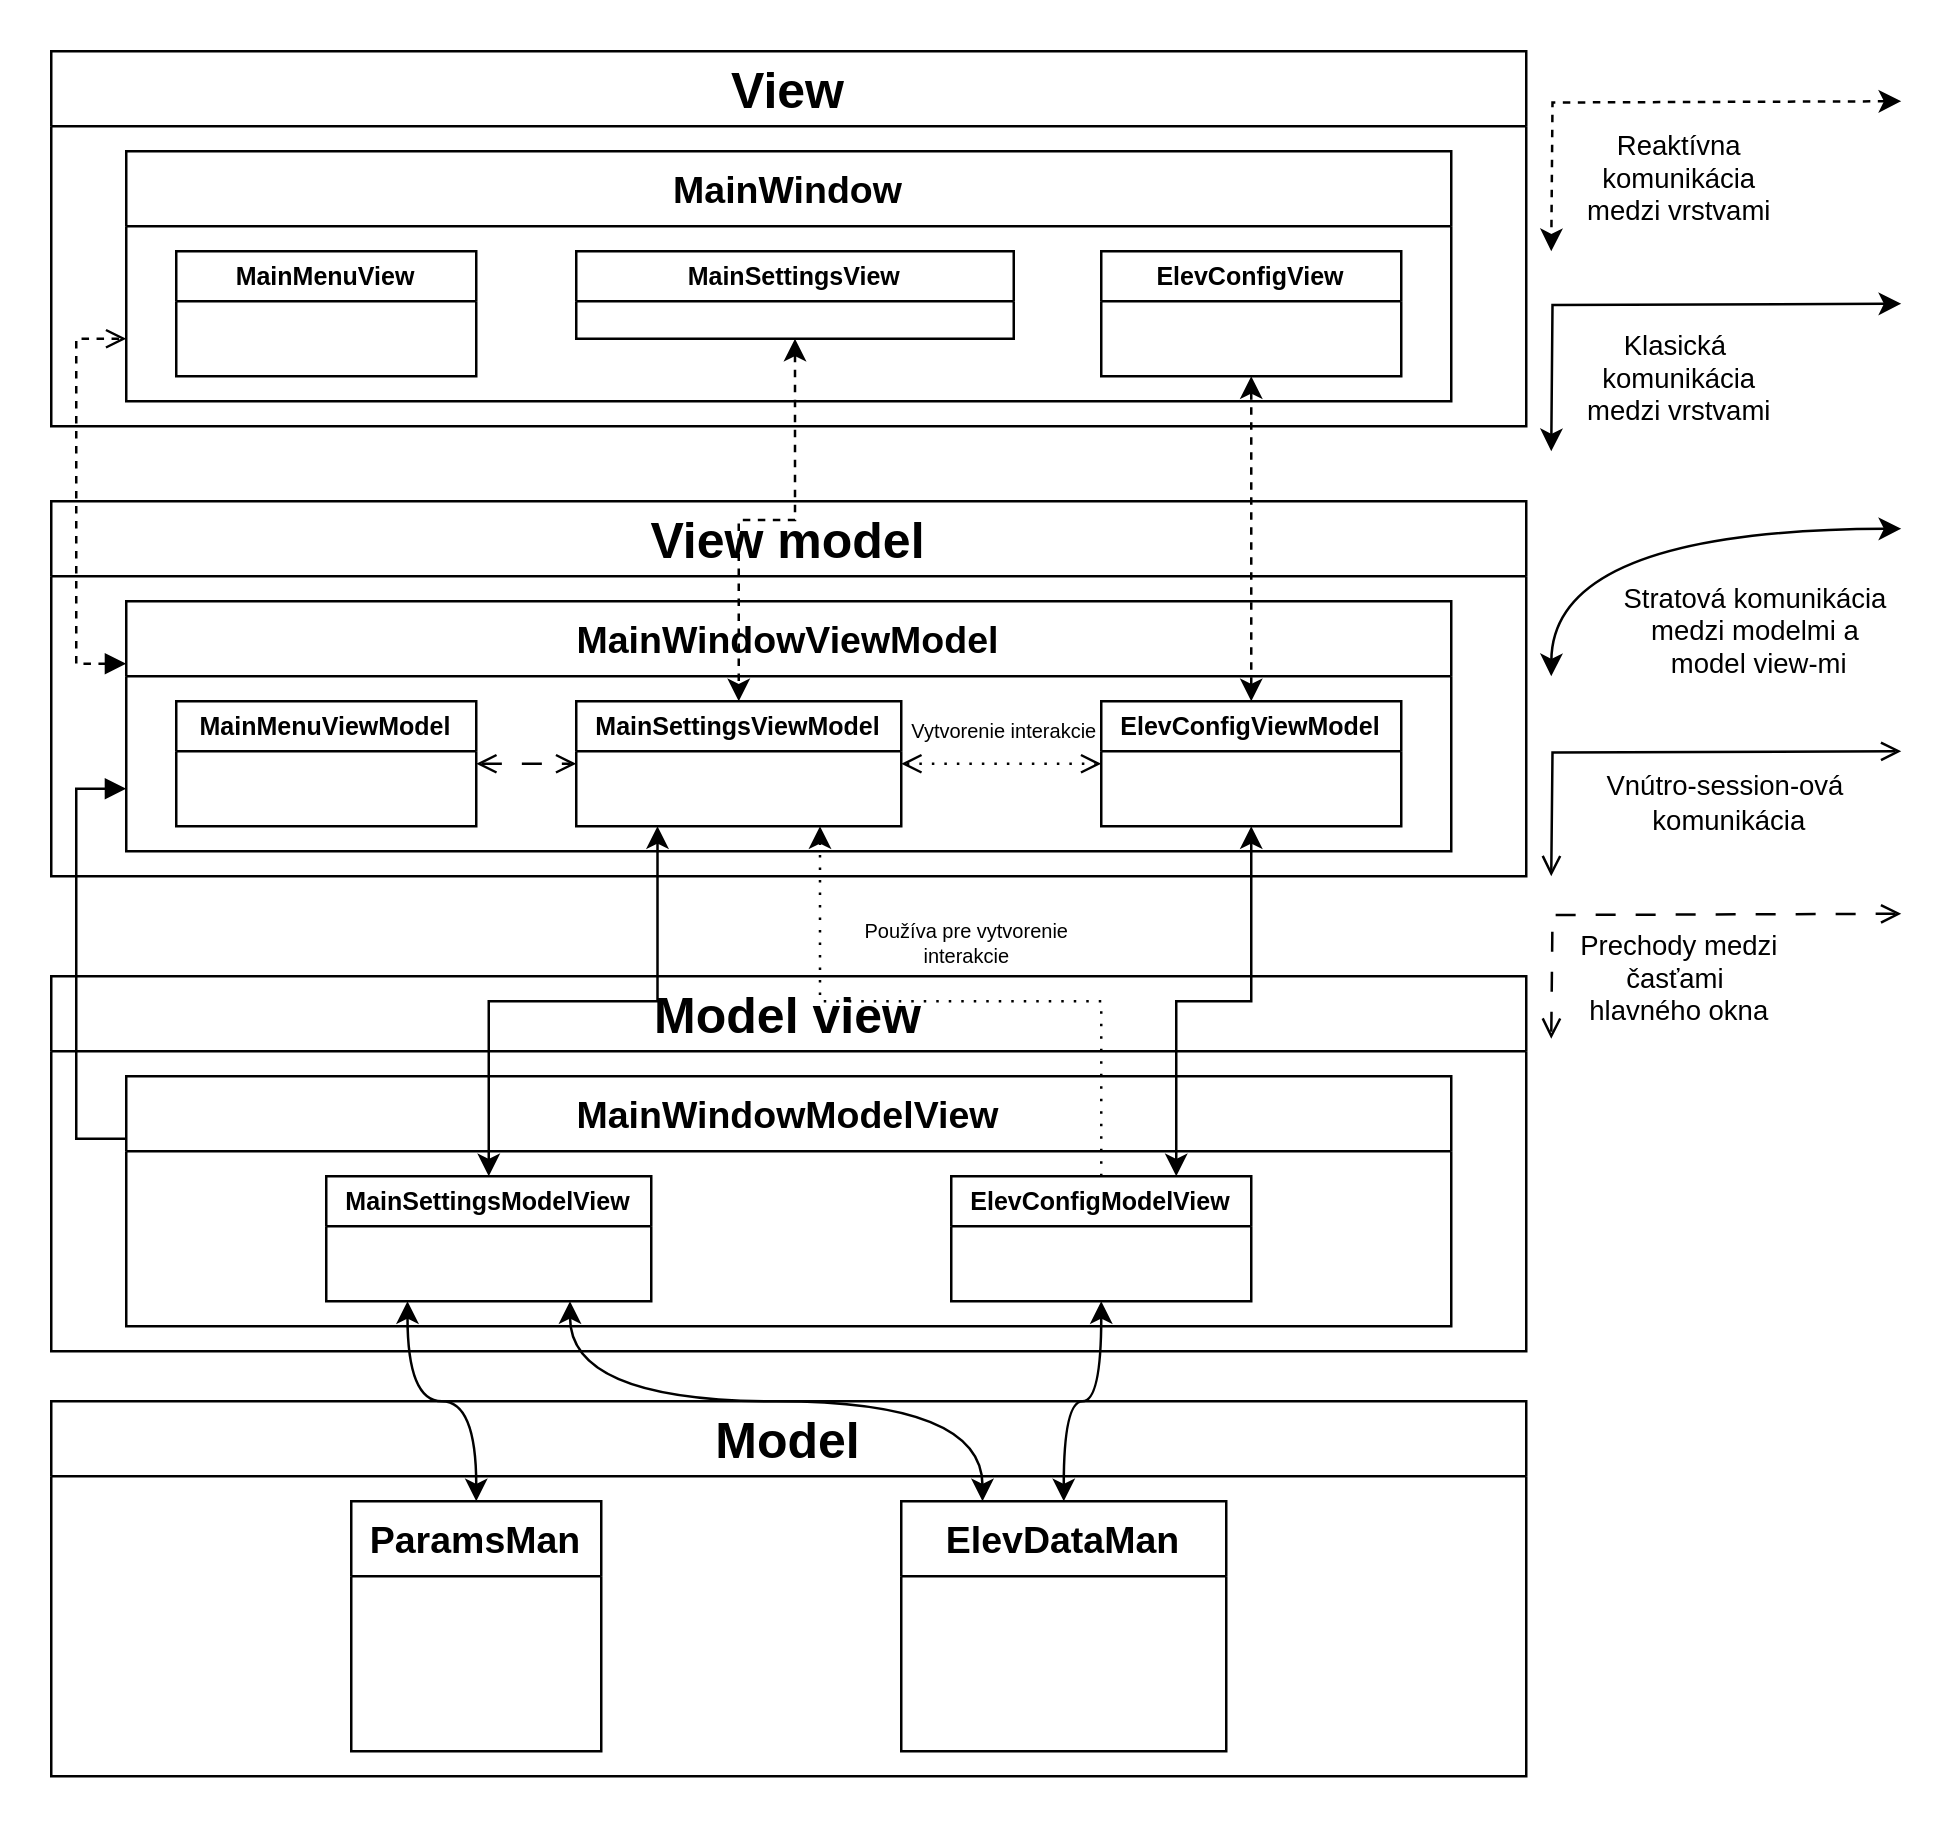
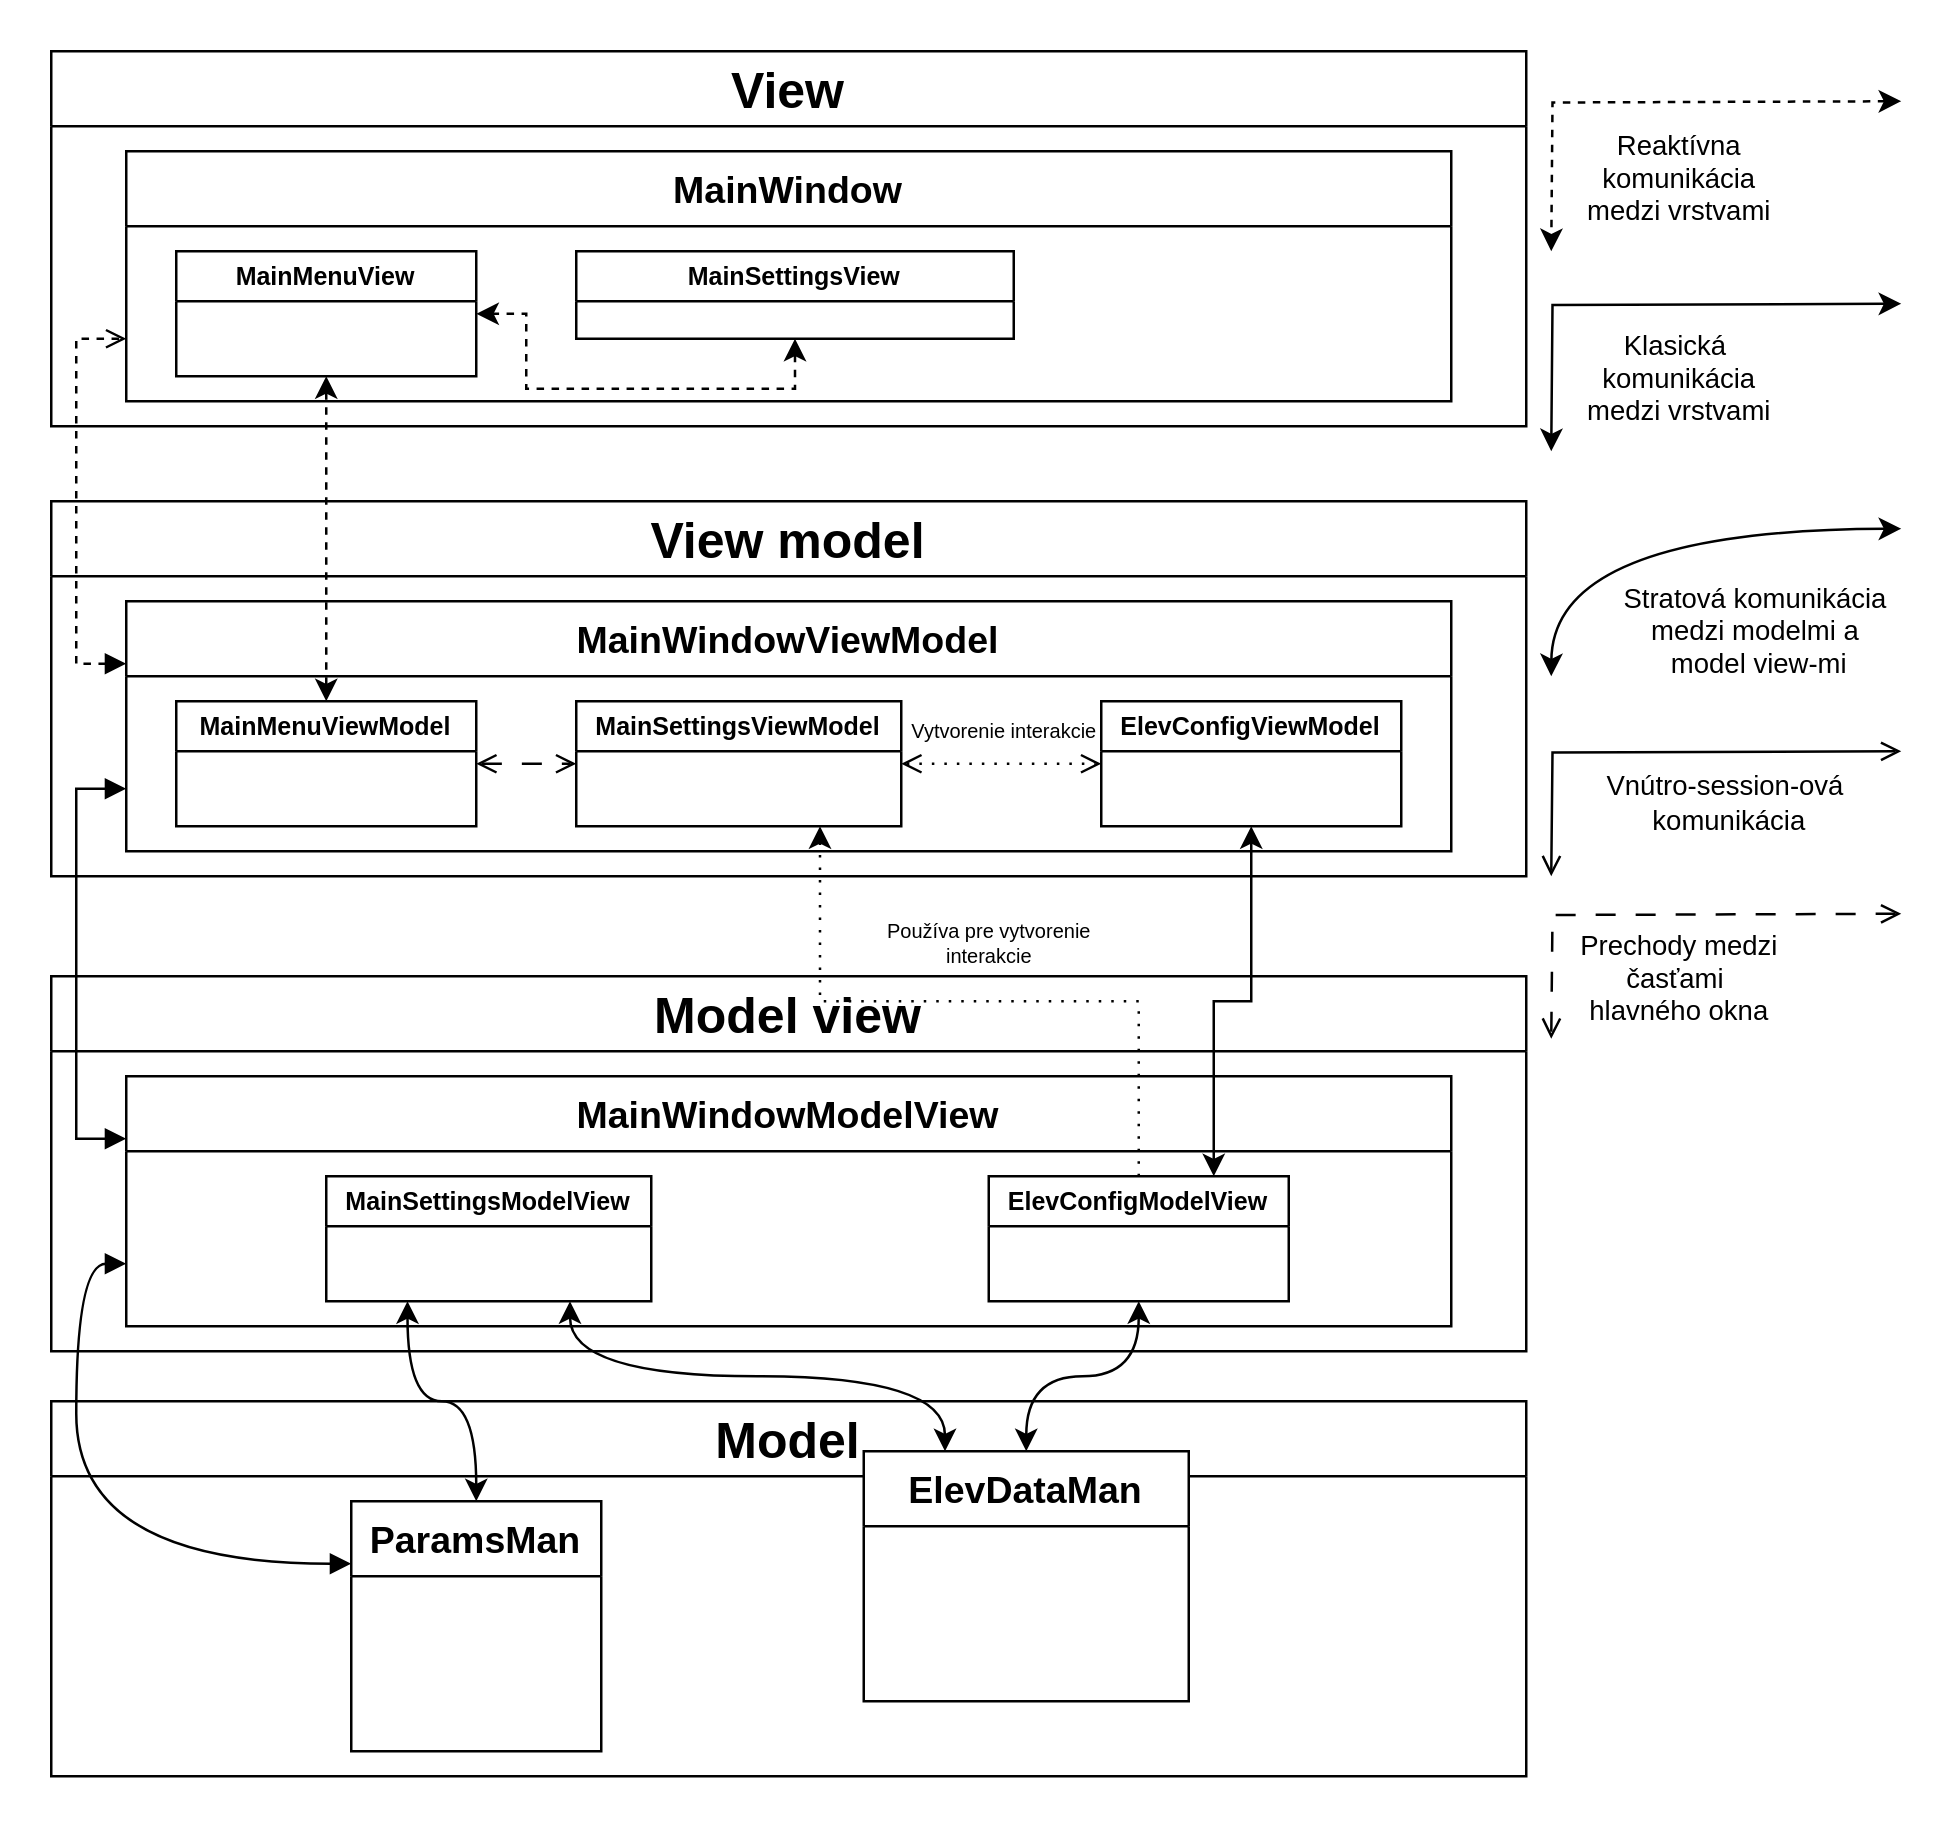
node "ElevConfigView": removed
edge "MainSettingsView" -- "MainSettingsViewModel": now "MainSettingsView" -- "MainMenuView"
edge "MainMenuView" -- "MainMenuViewModel": added
edge "ElevConfigView" -- "ElevConfigViewModel": removed
edge "MainSettingsViewModel" -- "MainSettingsModelView": removed
edge "MainWindowModelView" -> "MainWindowViewModel": arrowhead none -> block
node "ElevConfigModelView": moved (1101, 1239) -> (1139, 1239)
edge "MainWindowModelView" -- "ParamsMan": added
node "ElevDataMan": moved (1064, 1626) -> (1026, 1576)
